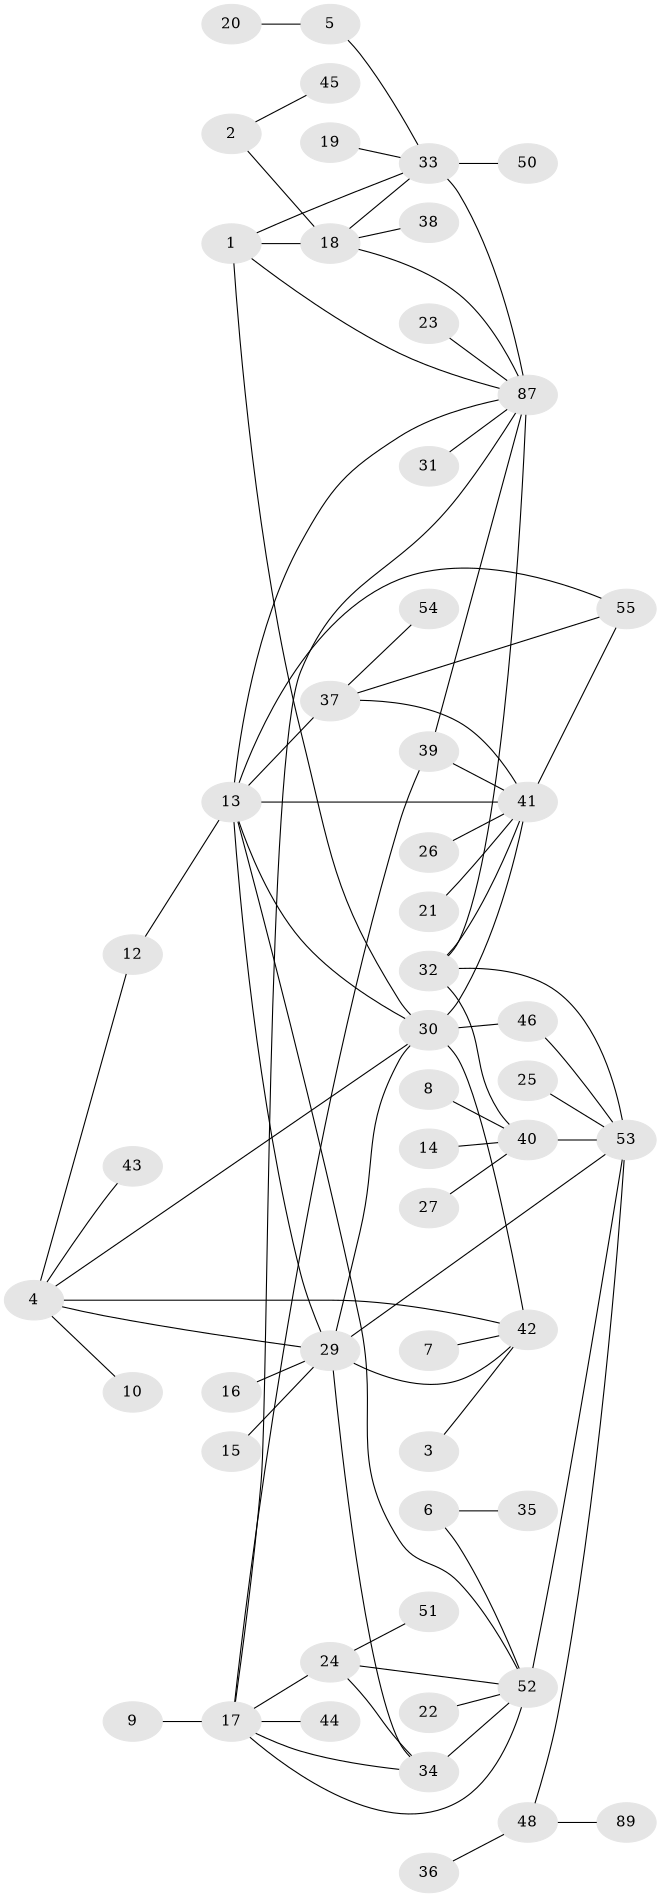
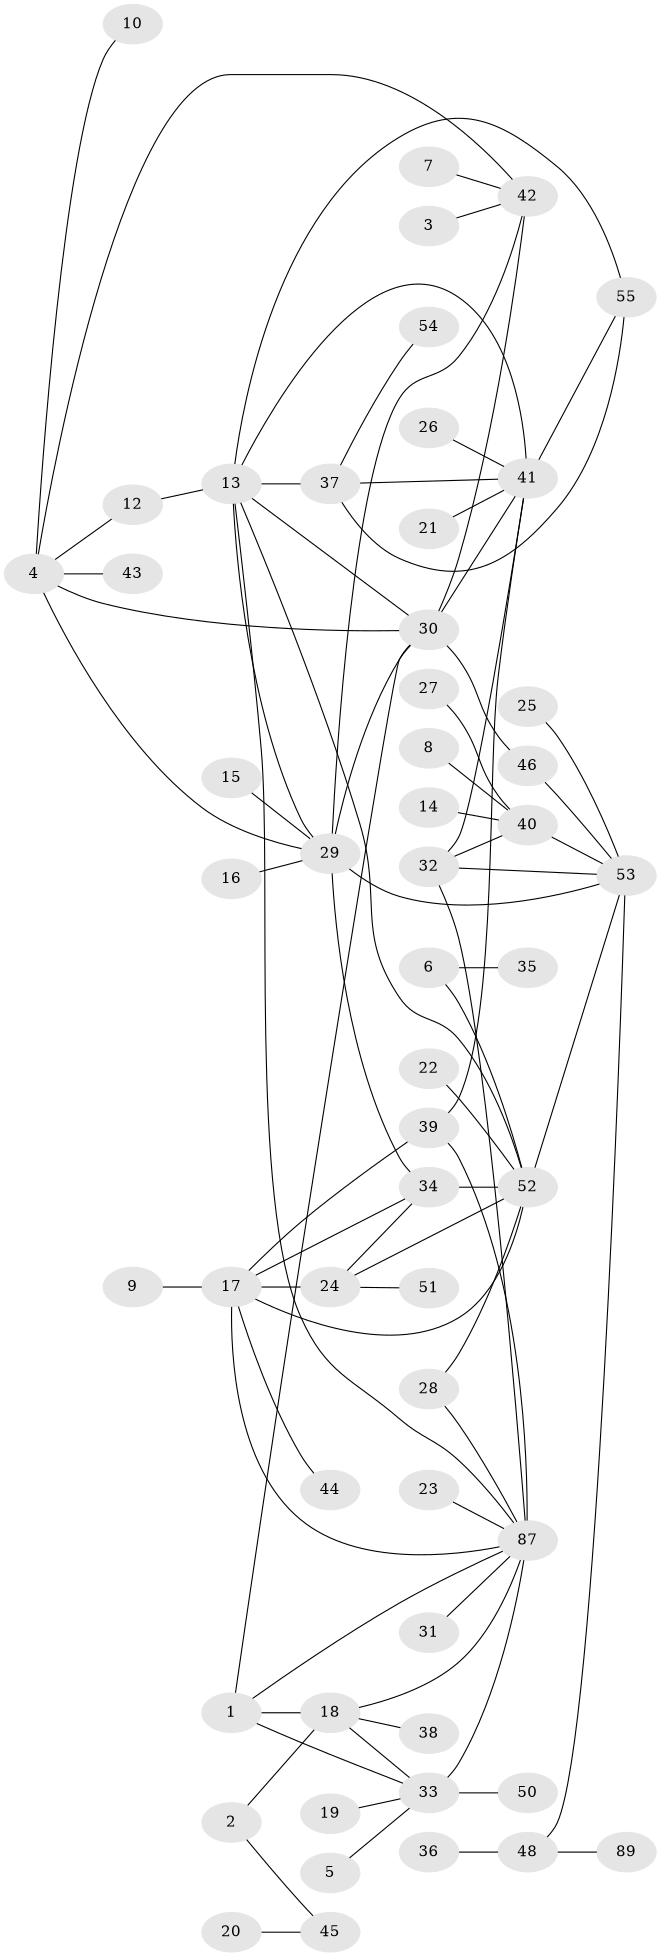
edge "20" -- "5": now "20" -- "45"
node "28": added
